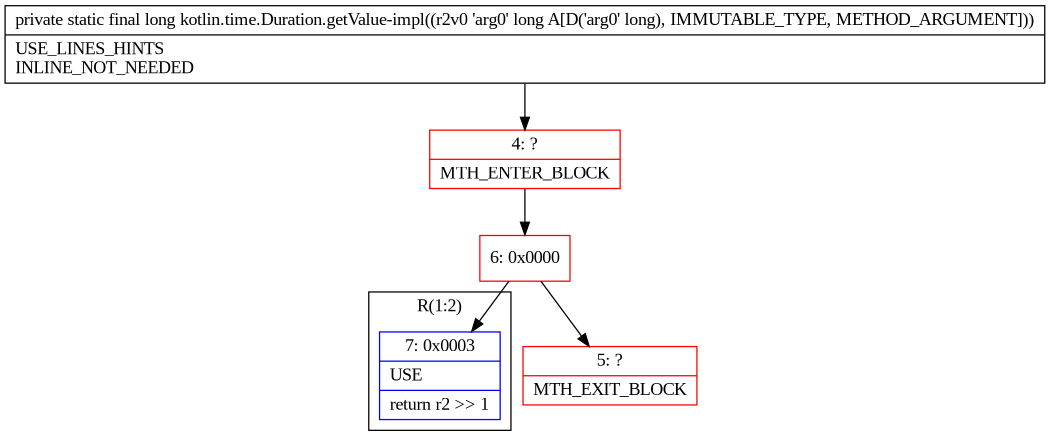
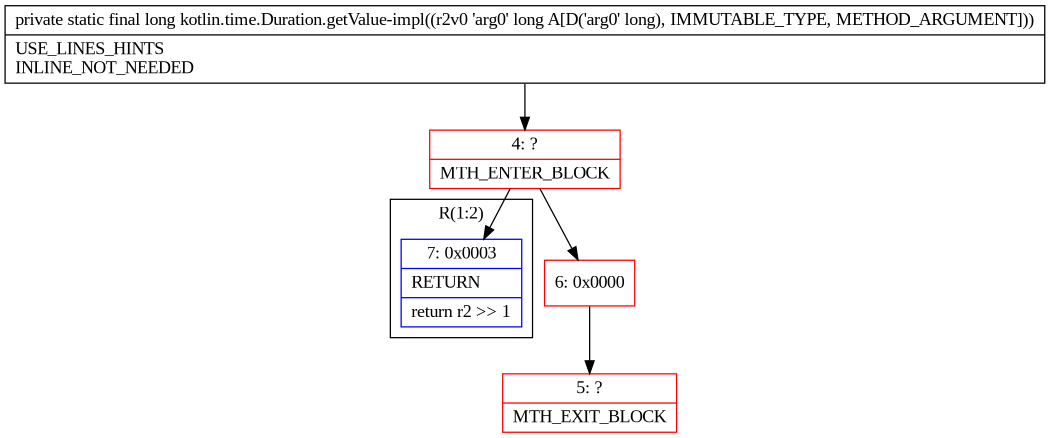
edge "6: 0x0000" -> "7: 0x0003": now "4: ?" -> "7: 0x0003"
node "7: 0x0003": text "USE" -> "RETURN"
